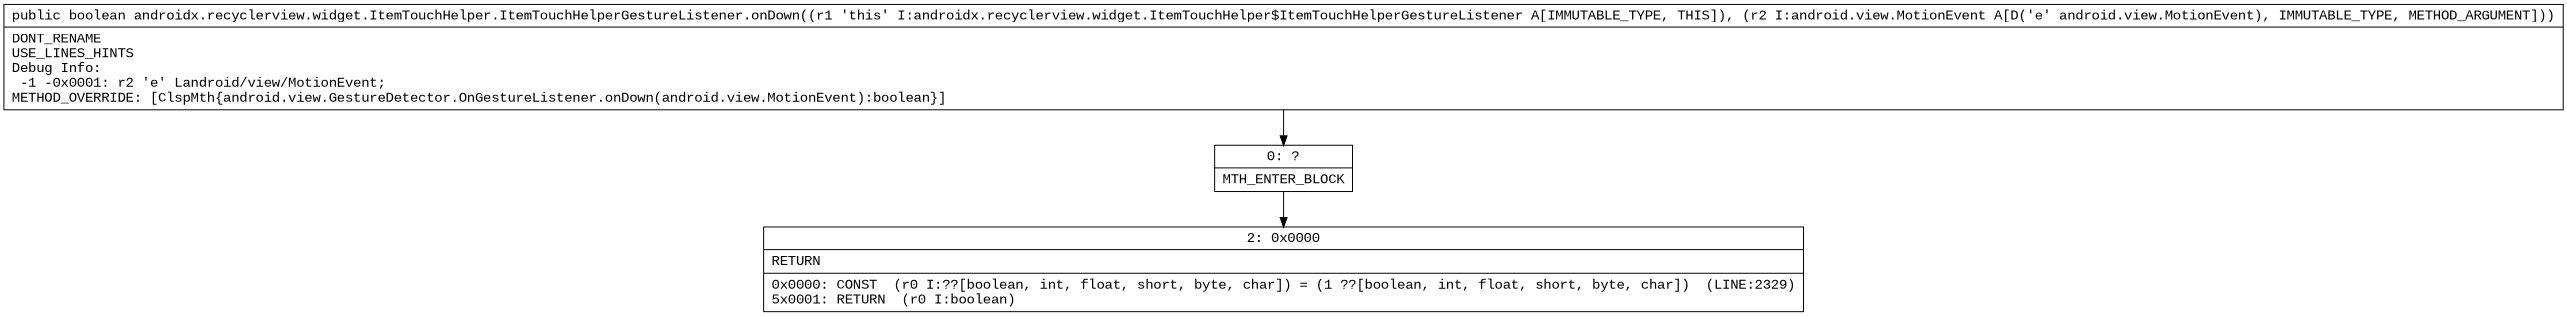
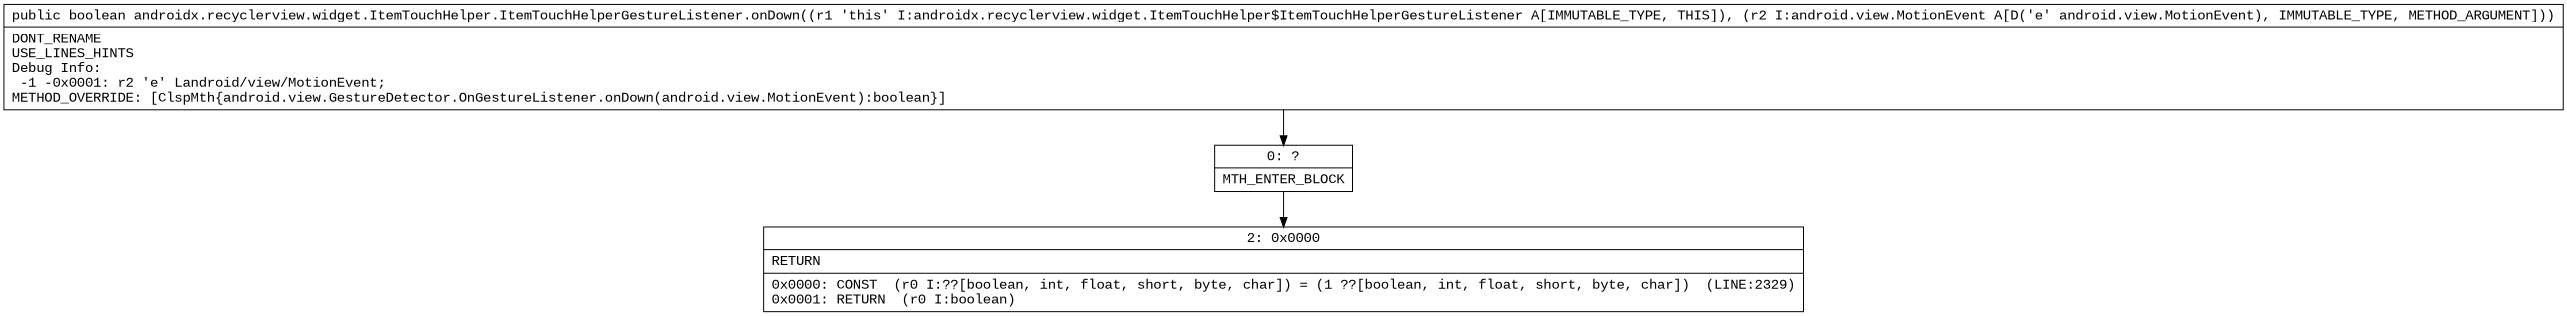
node "2: 0x0000": text "5x0001: RETURN  (r0 I:boolean)" -> "0x0001: RETURN  (r0 I:boolean)"
